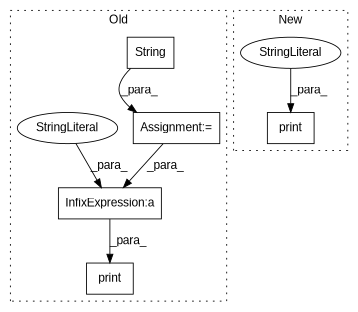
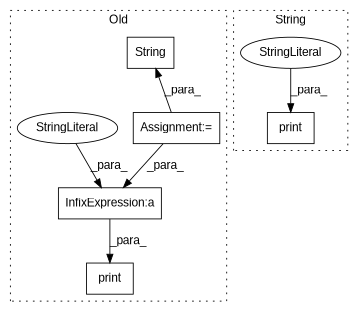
cluster "New": label "New" -> "String"
edge "String" -> "Assignment:=": reversed
